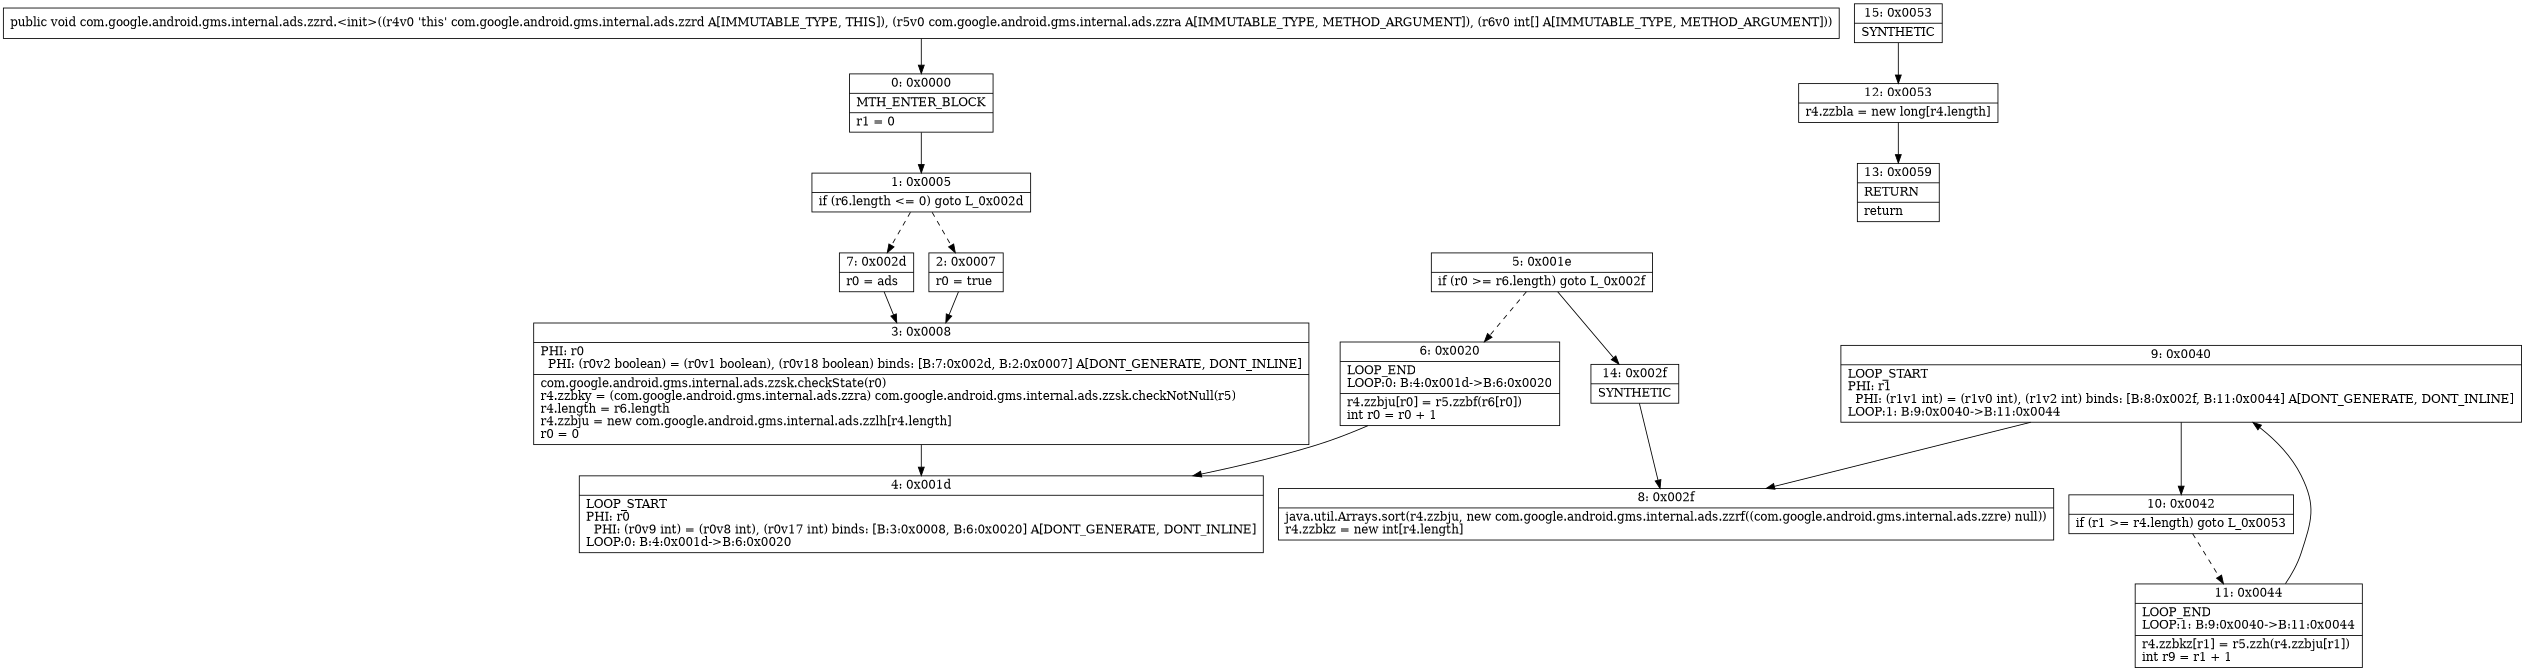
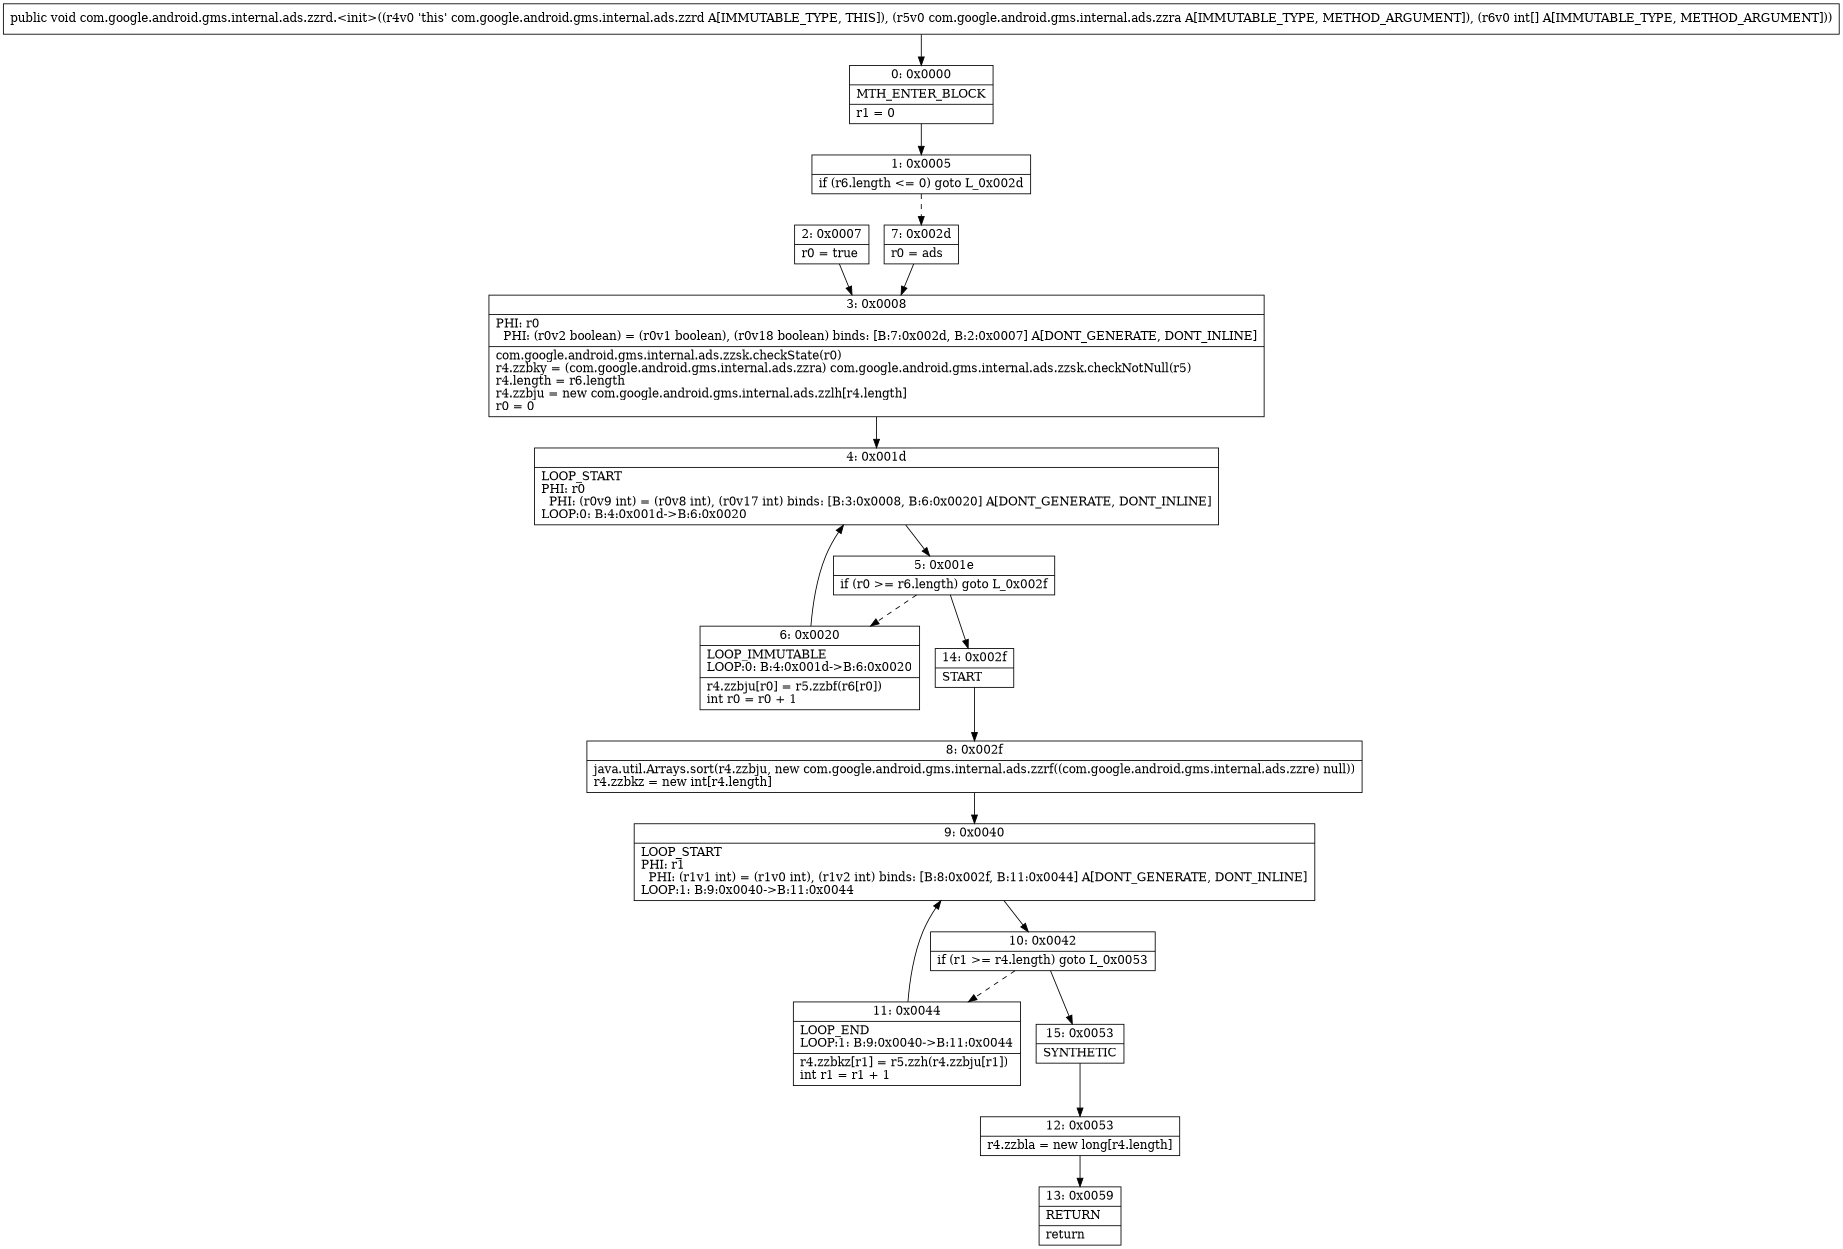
edge "1: 0x0005" -> "2: 0x0007": removed
node "6: 0x0020": text "LOOP_END" -> "LOOP_IMMUTABLE"
node "14: 0x002f": text "SYNTHETIC" -> "START"
edge "9: 0x0040" -> "8: 0x002f": reversed
edge "4: 0x001d" -> "5: 0x001e": added
node "11: 0x0044": text "int r9 = r1 + 1" -> "int r1 = r1 + 1"
edge "10: 0x0042" -> "15: 0x0053": added
